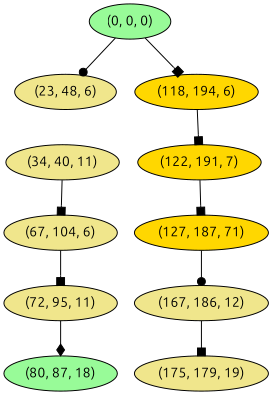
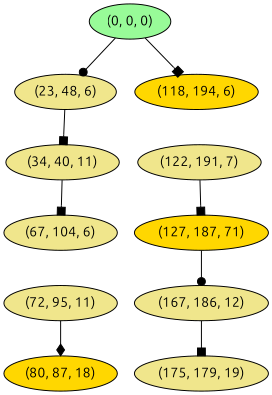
edge "(23, 48, 6)" -> "(34, 40, 11)": added
edge "(118, 194, 6)" -> "(122, 191, 7)": removed
node "(122, 191, 7)": fillcolor gold -> khaki
edge "(67, 104, 6)" -> "(72, 95, 11)": removed
node "(80, 87, 18)": fillcolor palegreen -> gold
